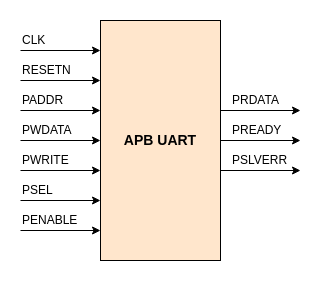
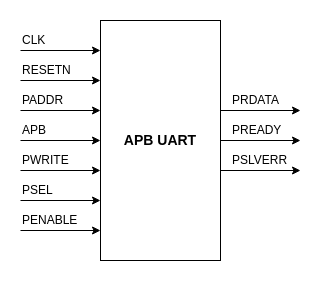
node "PWDATA": label "PWDATA" -> "APB"
node "APB UART": fillcolor #ffe6cc -> #ffffff
